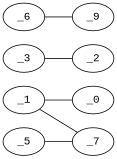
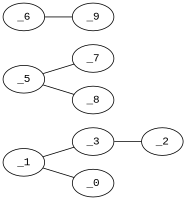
node "_8": added
edge "_1" -- "_7": now "_1" -- "_3"
